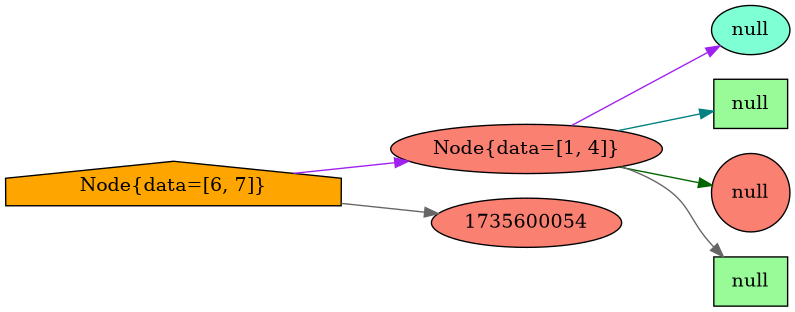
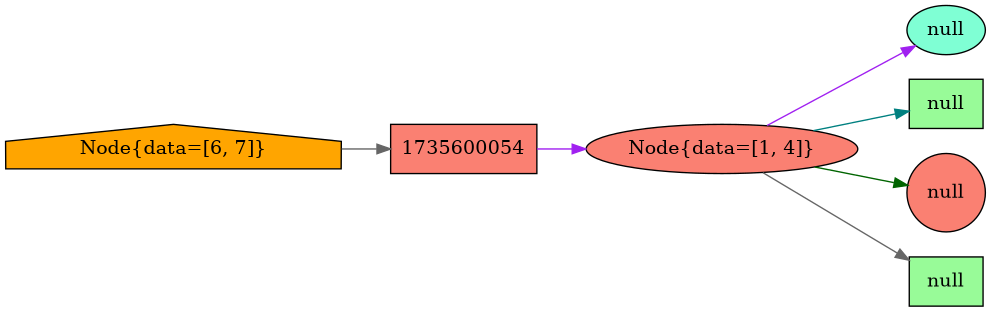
edge "Node{data=[6, 7]}" -> "Node{data=[1, 4]}": now "1735600054" -> "Node{data=[1, 4]}"
node "1735600054": shape ellipse -> box
